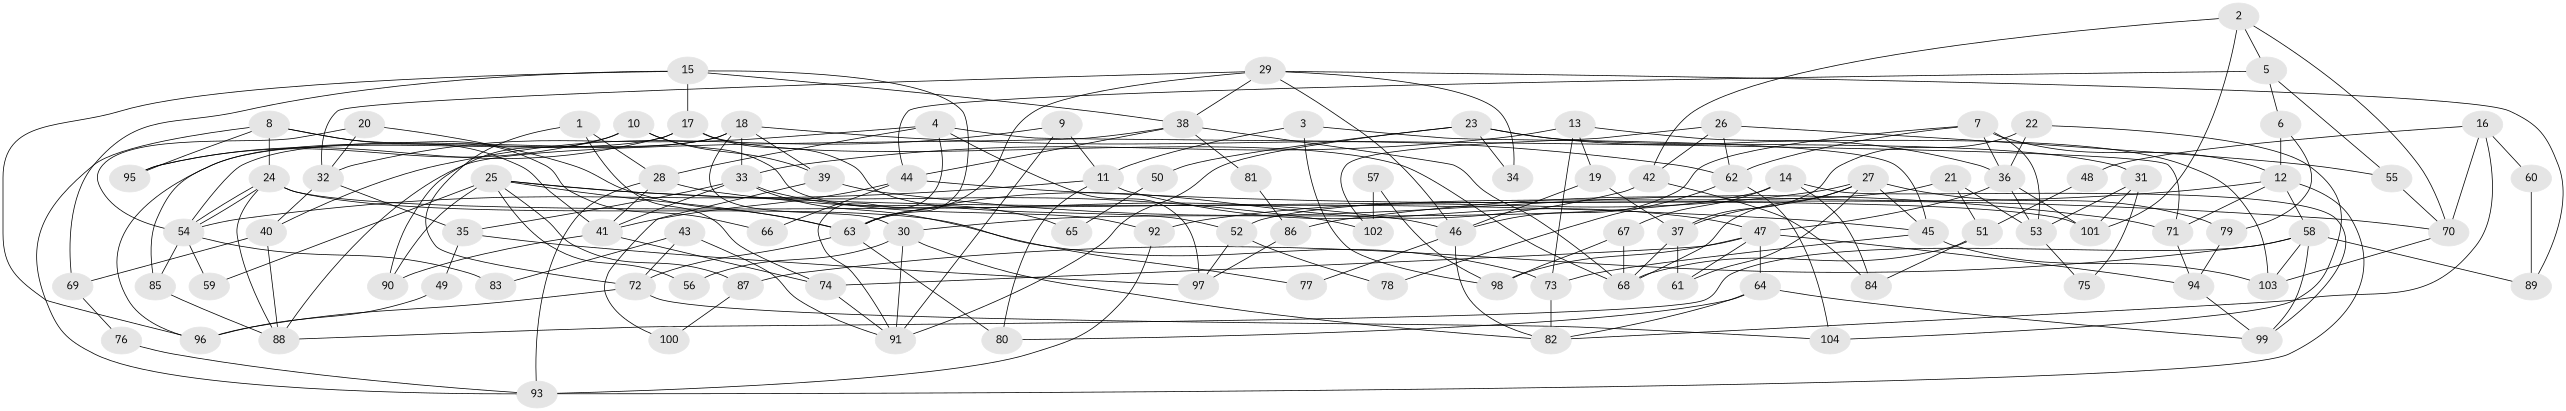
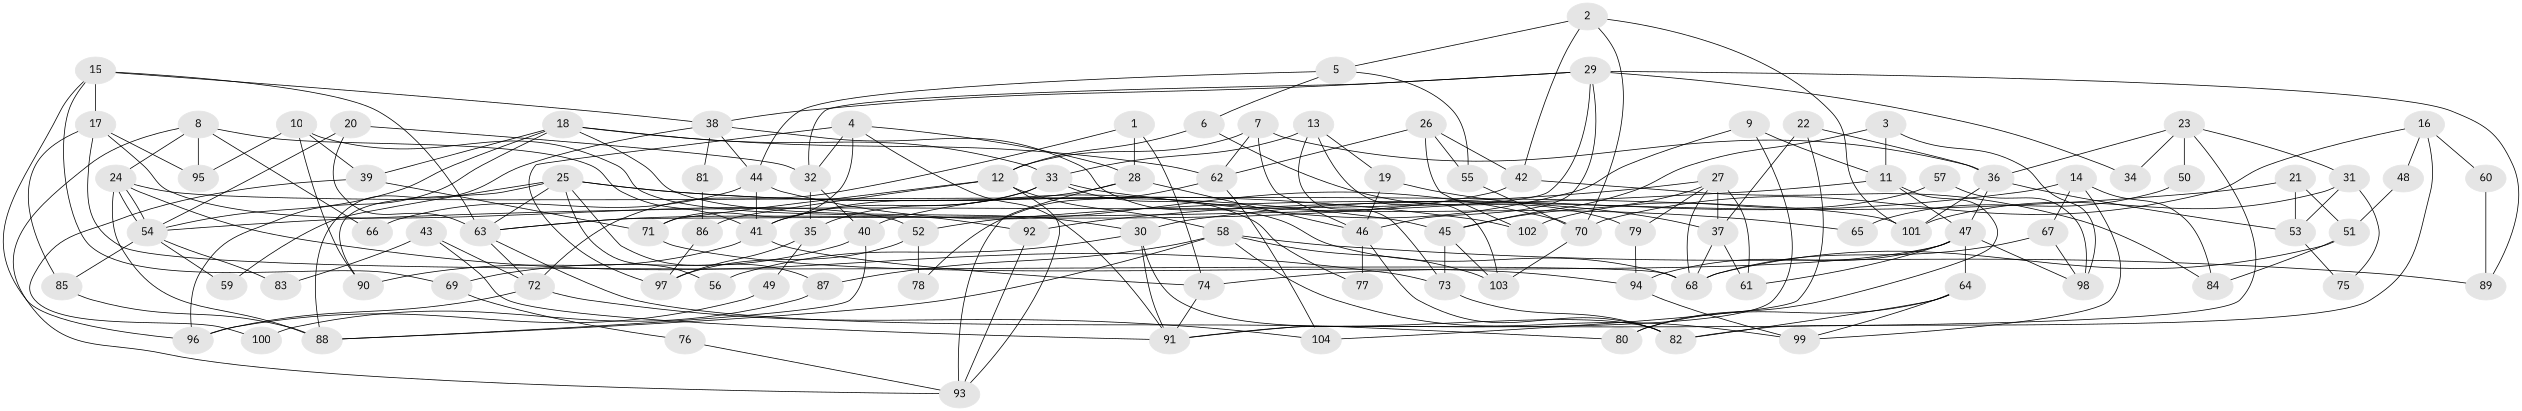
edge "7" -- "53": removed
